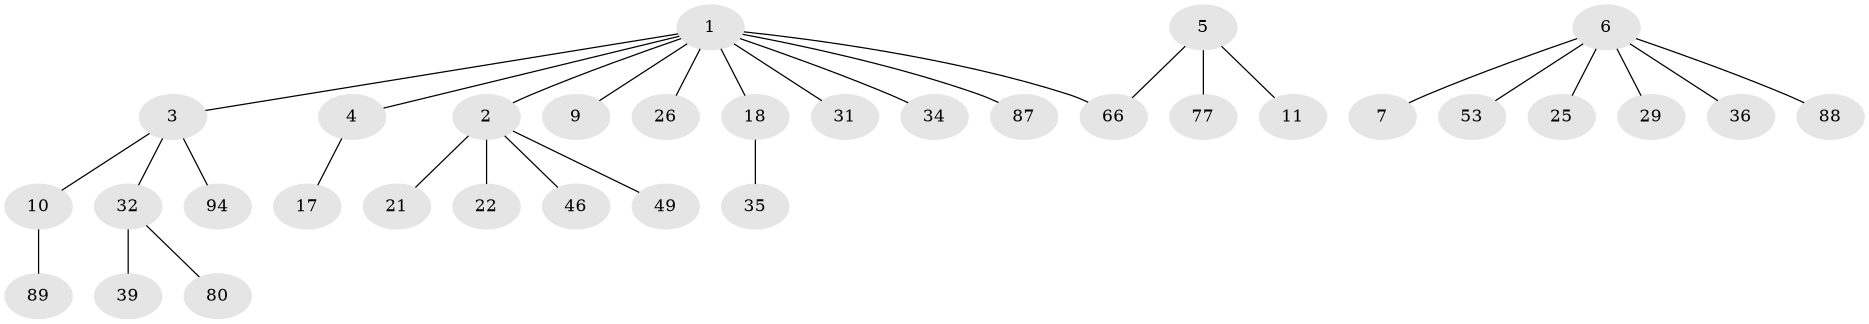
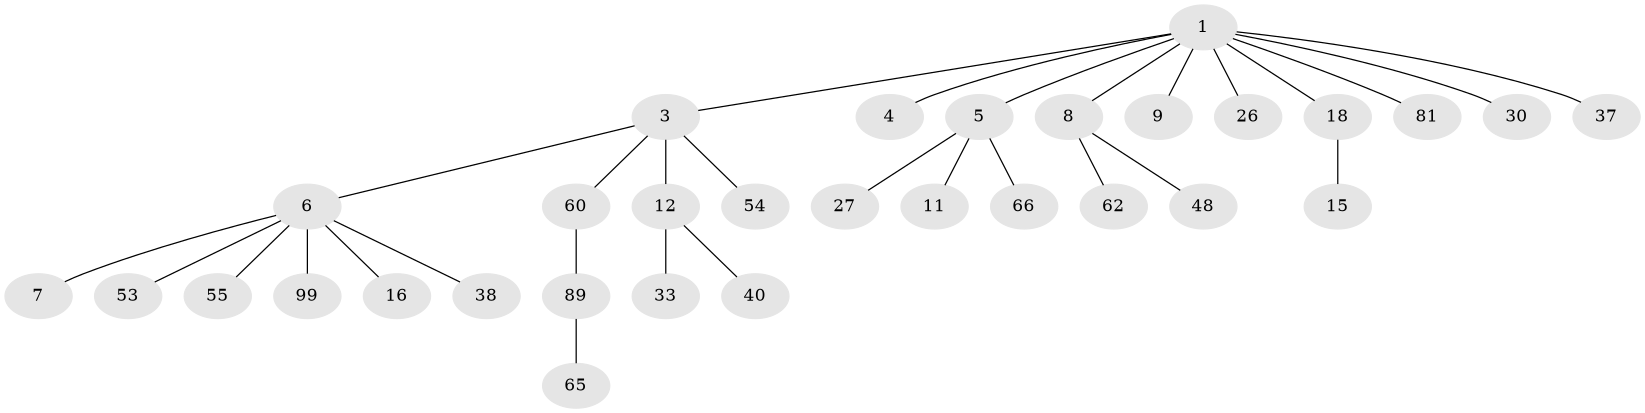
edge "1" -- "66": now "1" -- "5"
node "2": label "2" -> "8"
node "31": label "31" -> "81"
node "34": label "34" -> "30"
node "87": label "87" -> "37"
node "77": label "77" -> "27"
node "25": label "25" -> "55"
node "29": label "29" -> "99"
node "36": label "36" -> "16"
node "88": label "88" -> "38"
edge "3" -- "6": added
node "10": label "10" -> "60"
node "32": label "32" -> "12"
node "94": label "94" -> "54"
node "17": removed
node "21": removed
node "22": label "22" -> "62"
node "46": label "46" -> "48"
node "49": removed
node "35": label "35" -> "15"
node "39": label "39" -> "33"
node "80": label "80" -> "40"
node "65": added
